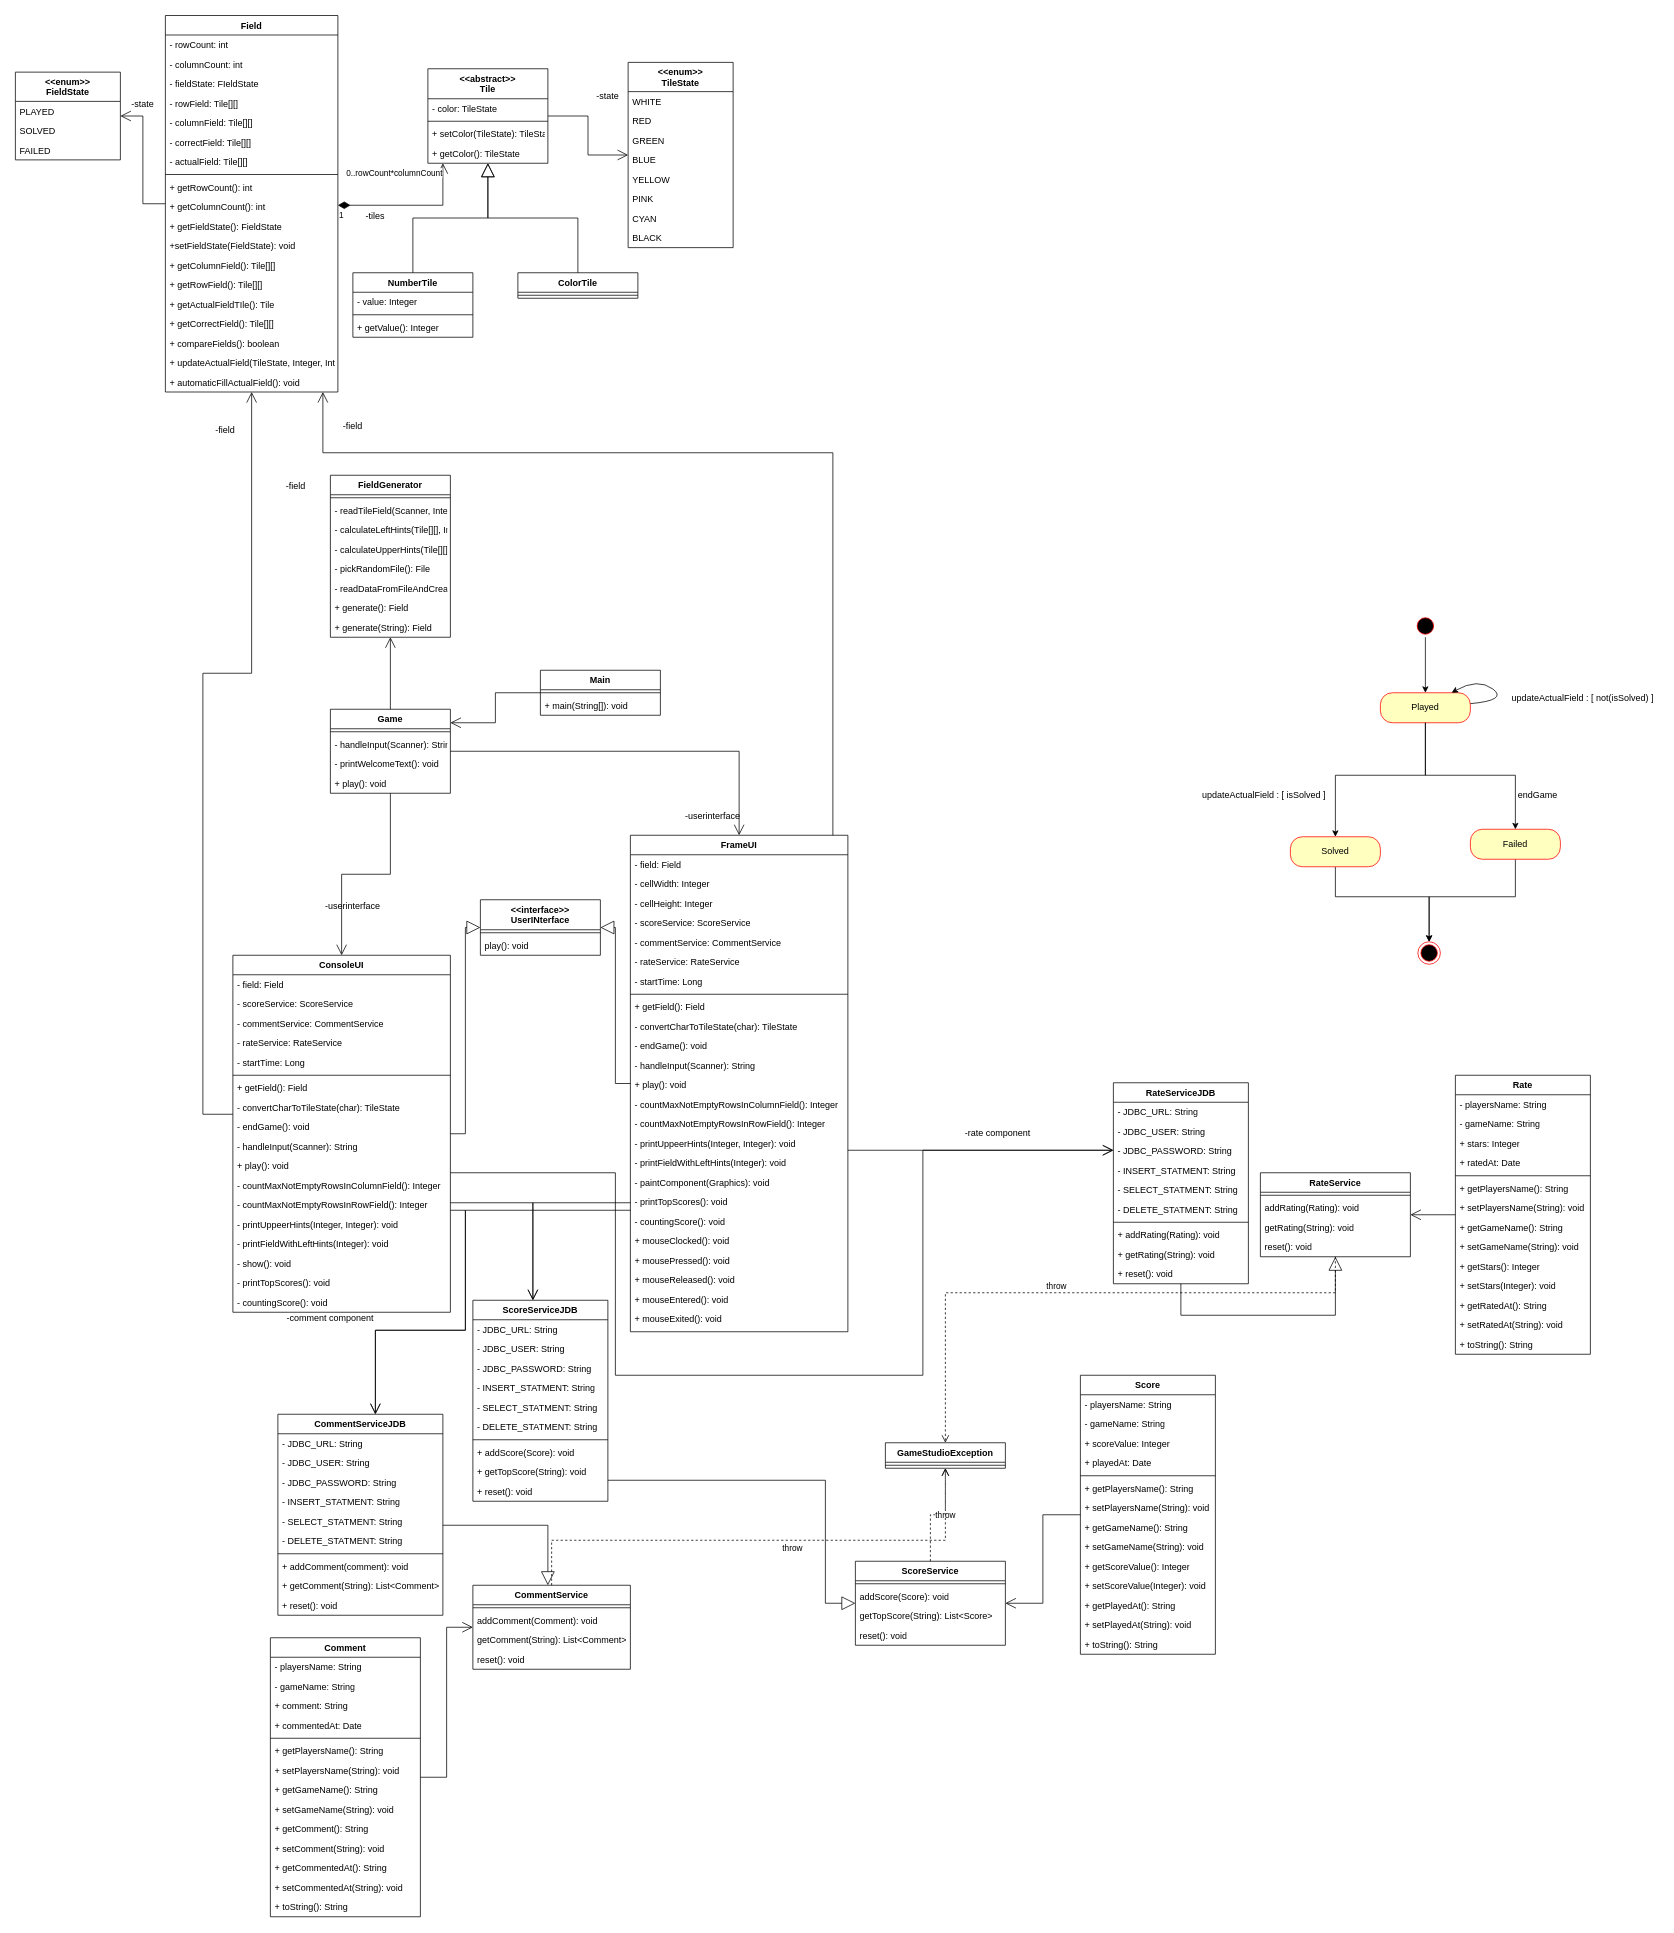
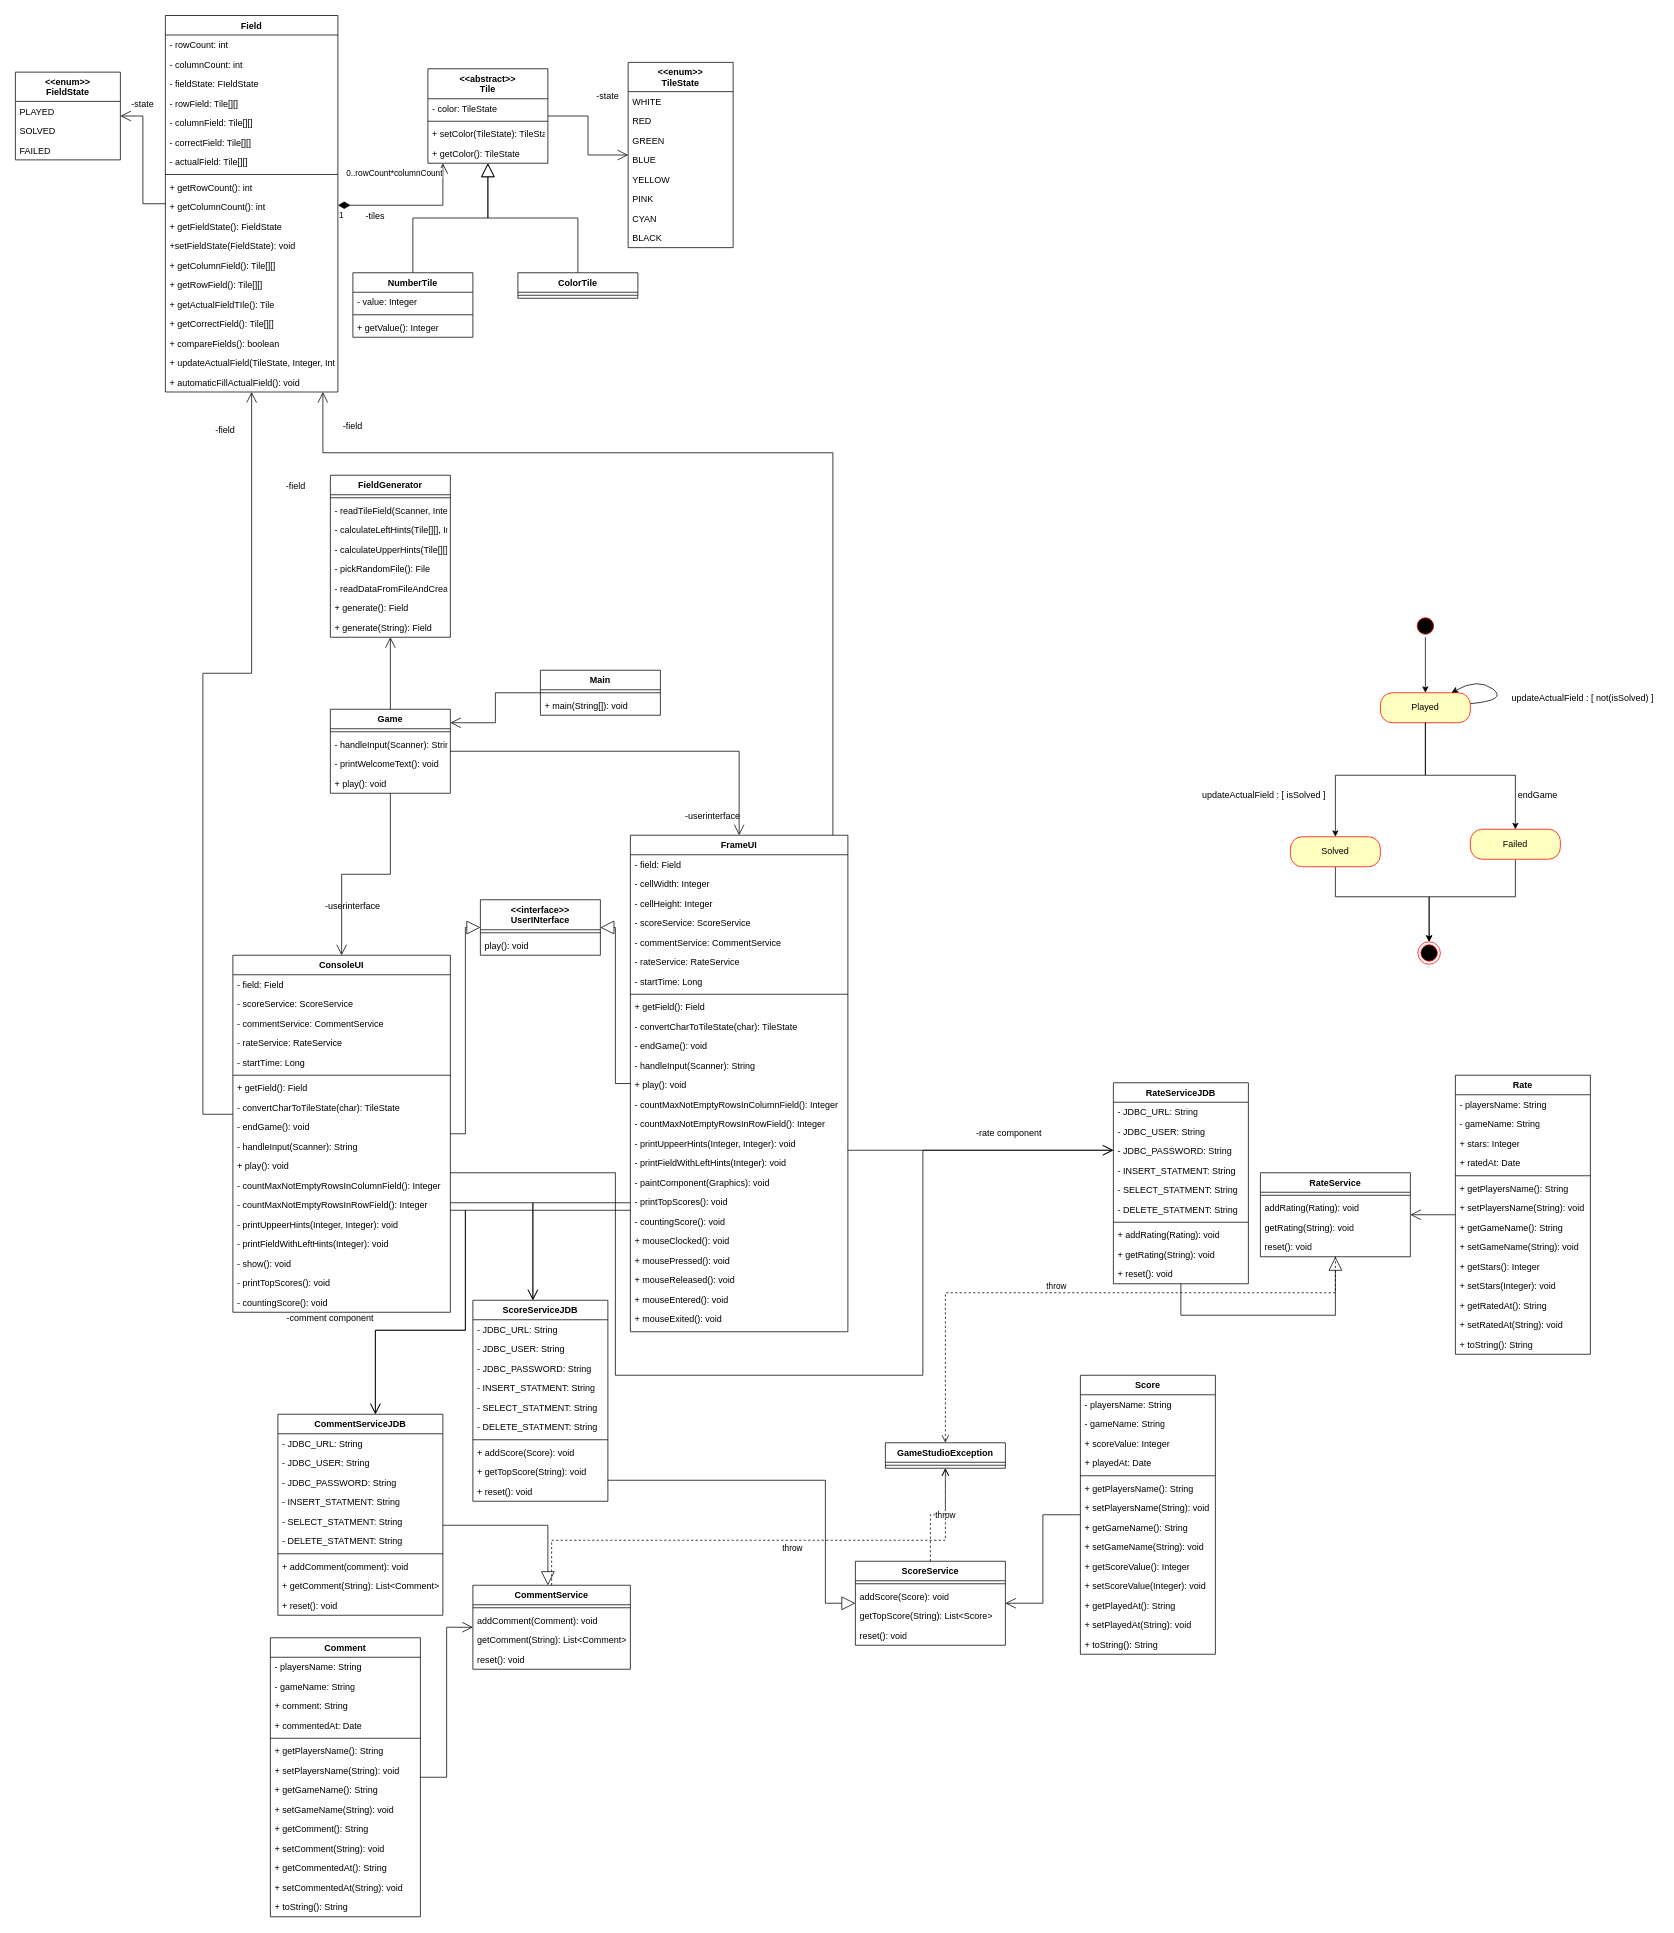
node "-rate component": moved (998, 1134) -> (1009, 1134)
